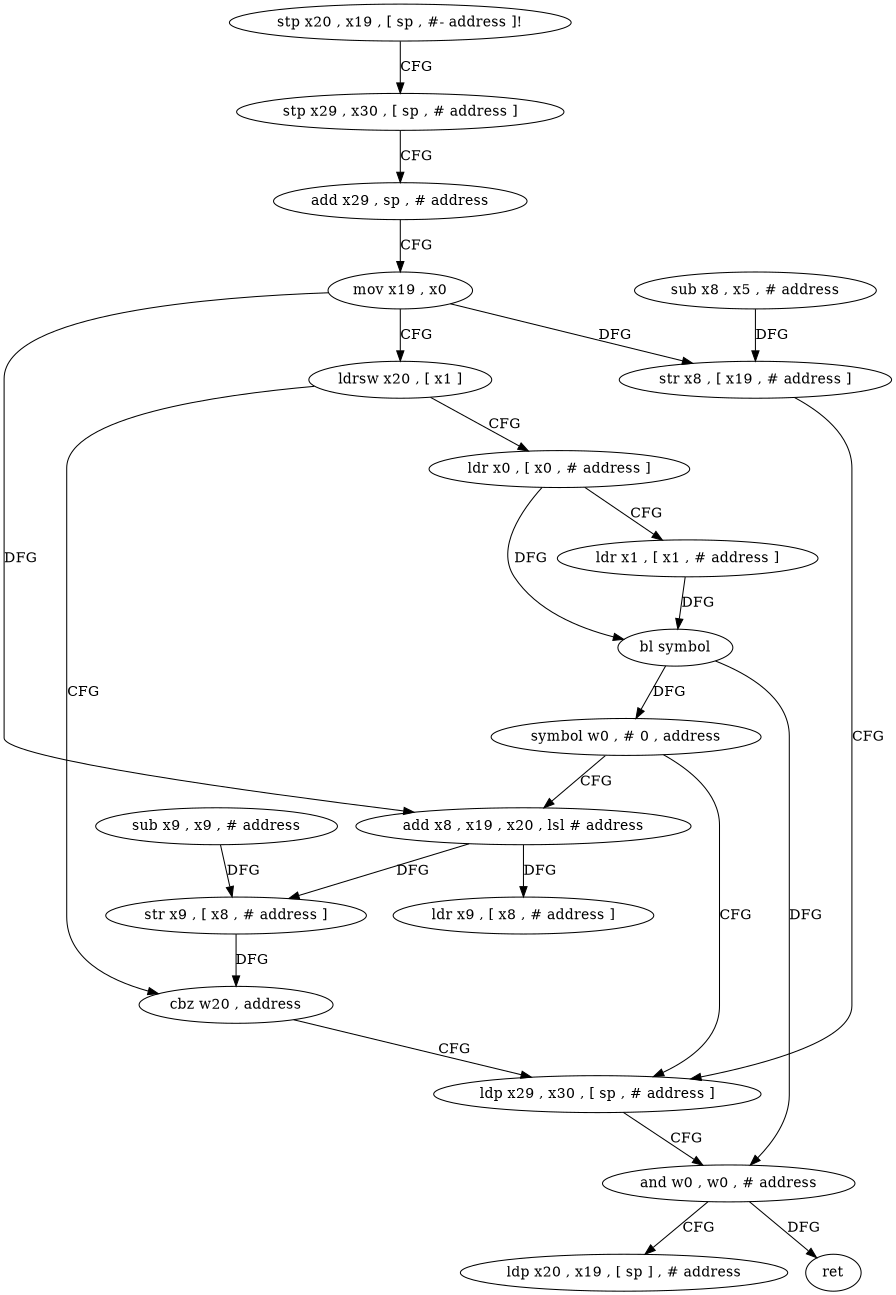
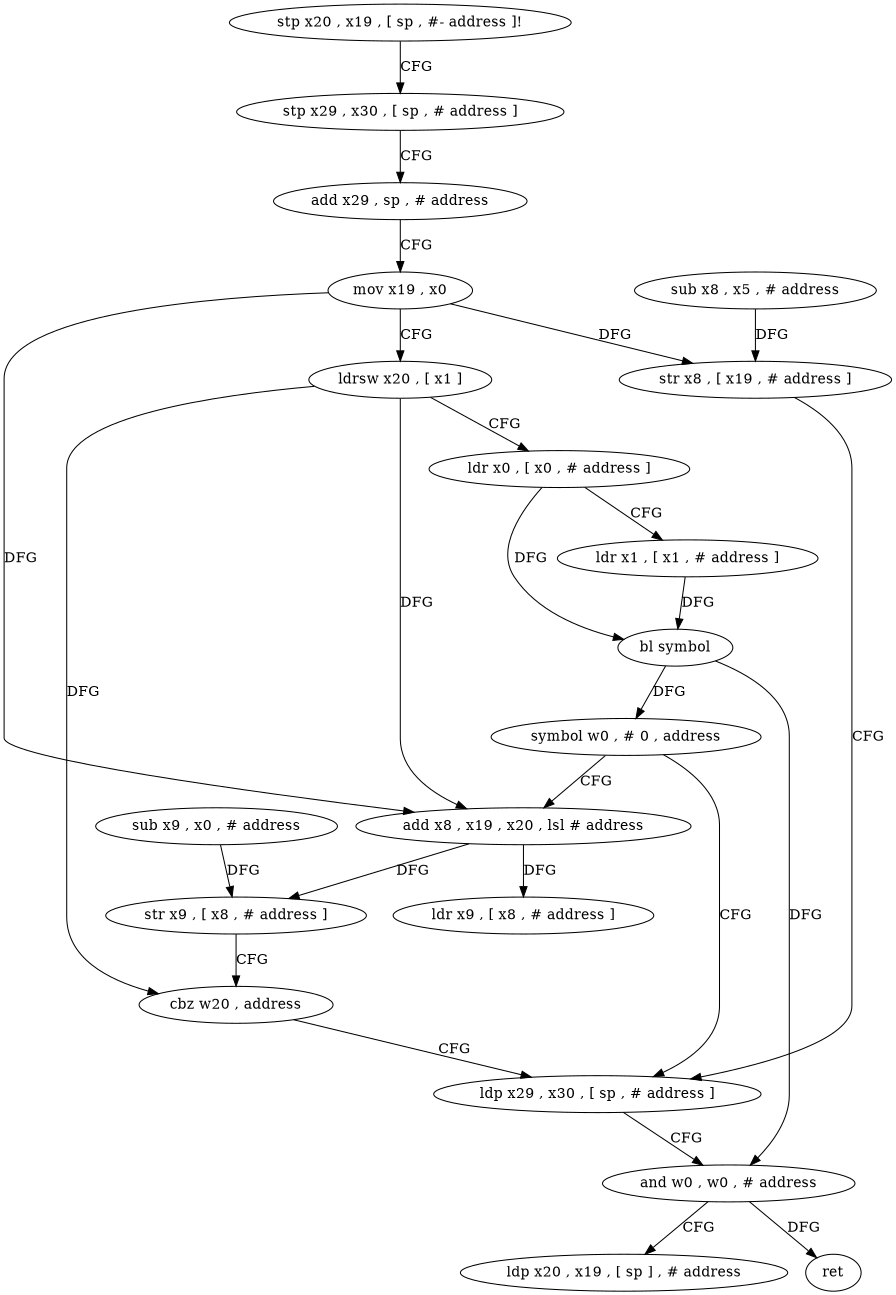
edge "ldrsw x20 , [ x1 ]" -> "add x8 , x19 , x20 , lsl # address": added, label "DFG"
edge "ldrsw x20 , [ x1 ]" -> "cbz w20 , address": label "CFG" -> "DFG"
node "sub x9 , x9 , # address": label "sub x9 , x9 , # address" -> "sub x9 , x0 , # address"
edge "str x9 , [ x8 , # address ]" -> "cbz w20 , address": label "DFG" -> "CFG"
